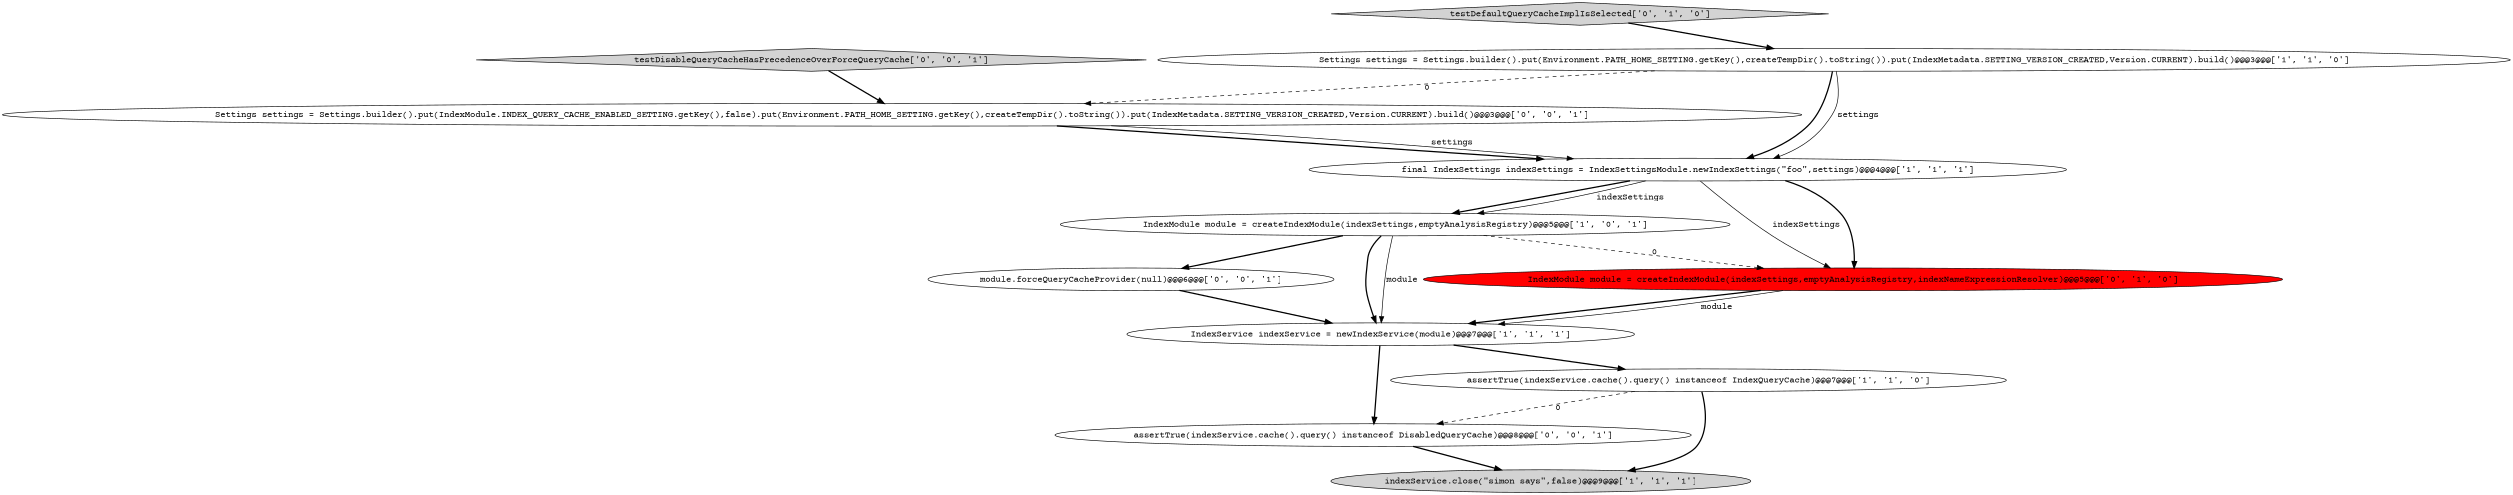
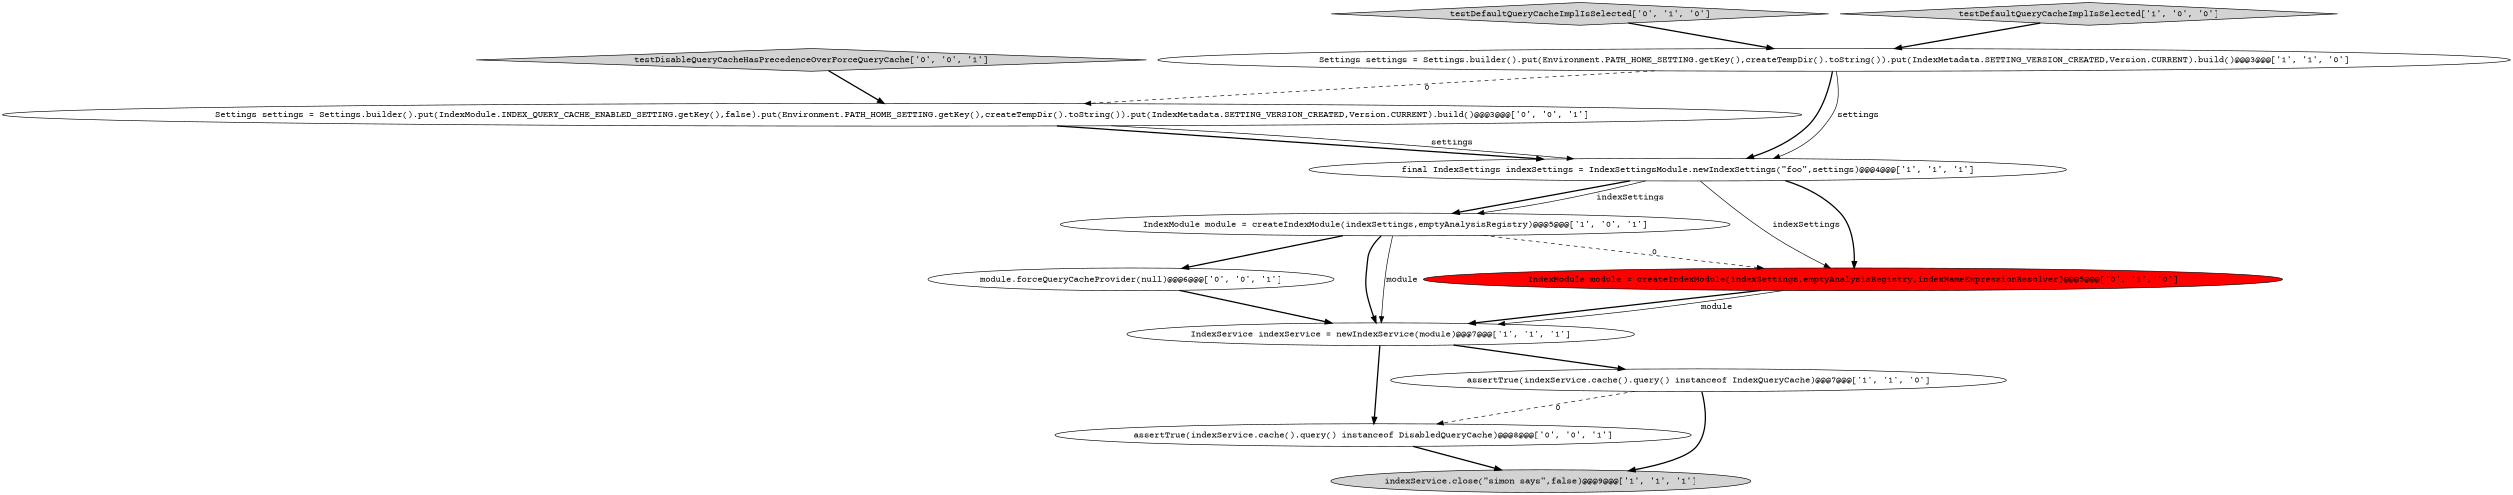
node "testDefaultQueryCacheImplIsSelected['1', '0', '0']": added
